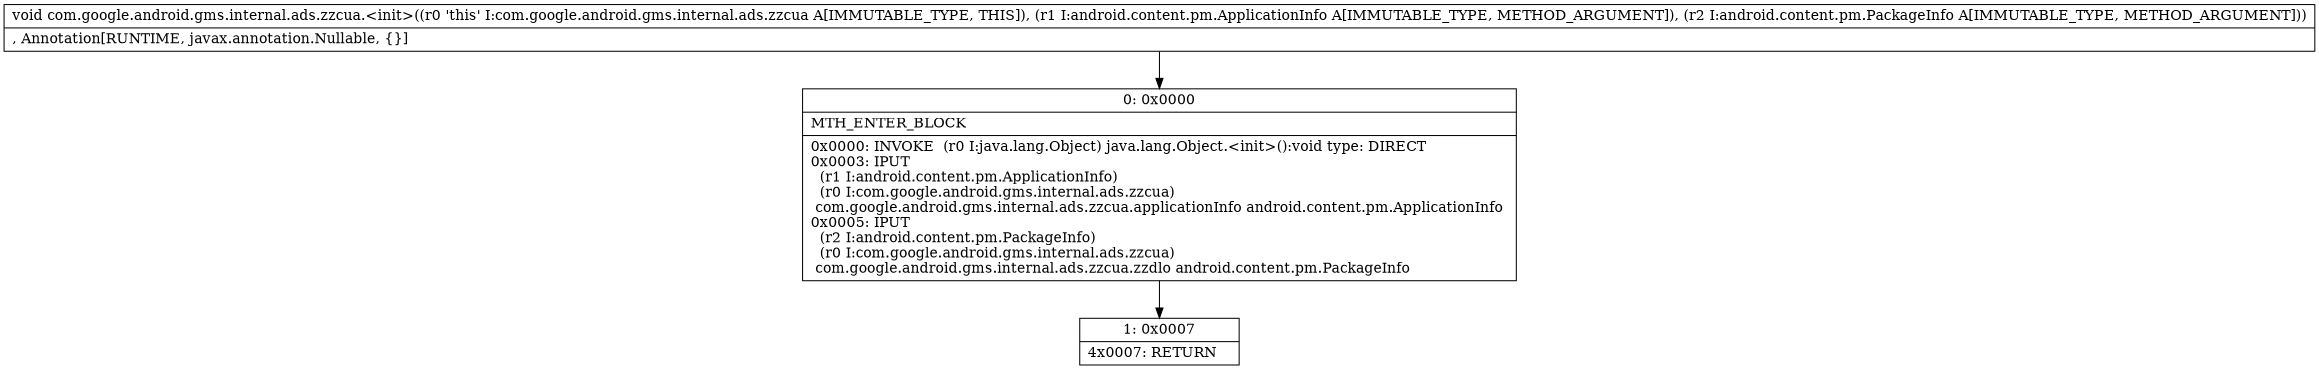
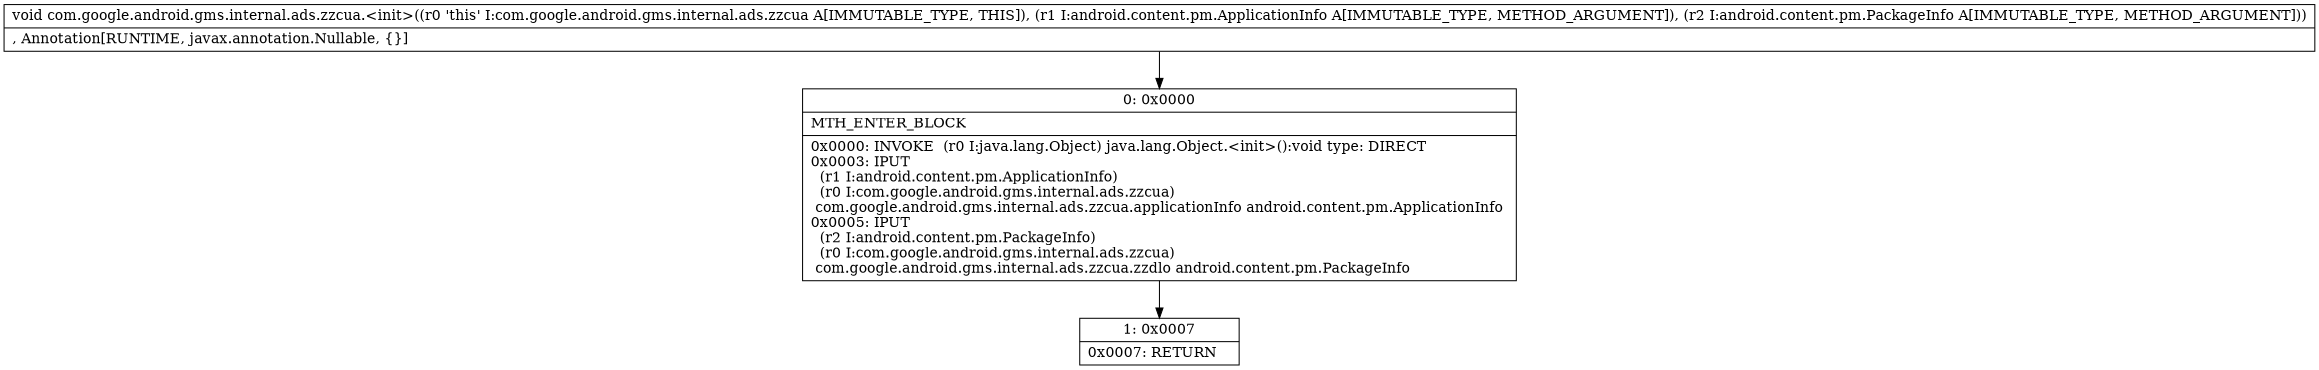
node "1: 0x0007": text "4x0007: RETURN" -> "0x0007: RETURN"
